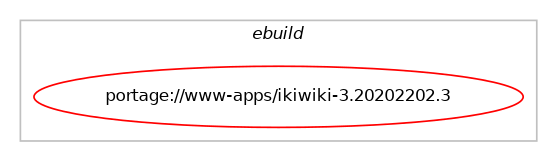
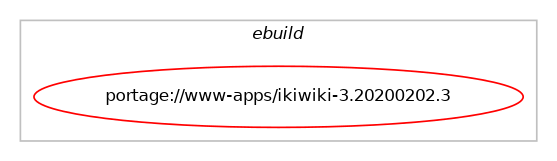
node "portage://www-apps/ikiwiki-3.20202202.3": label "portage://www-apps/ikiwiki-3.20202202.3" -> "portage://www-apps/ikiwiki-3.20200202.3"
